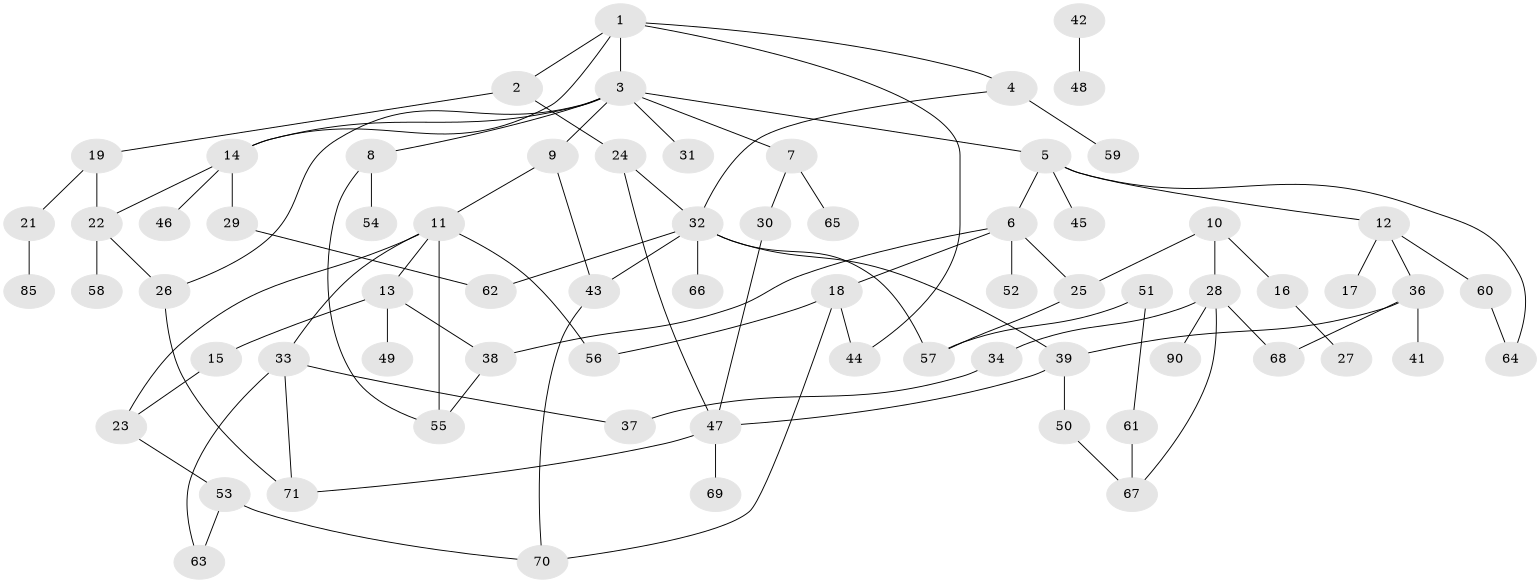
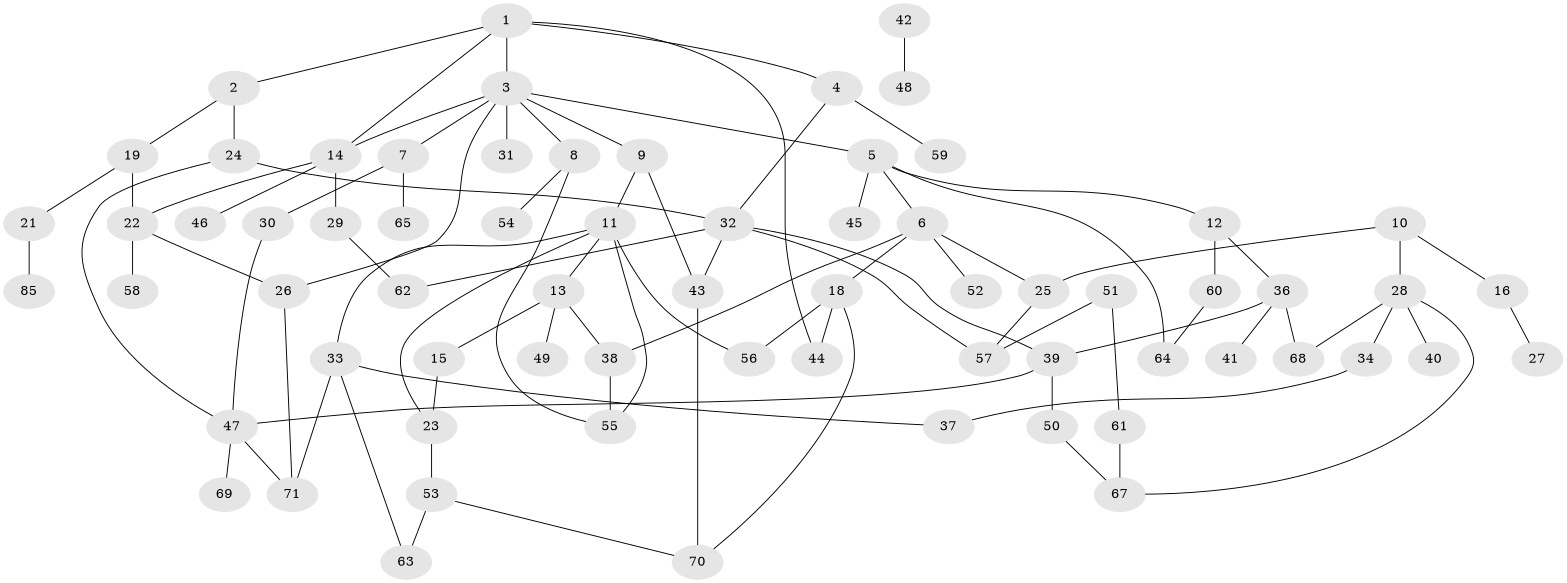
node "66": removed
node "17": removed
node "90": label "90" -> "40"
